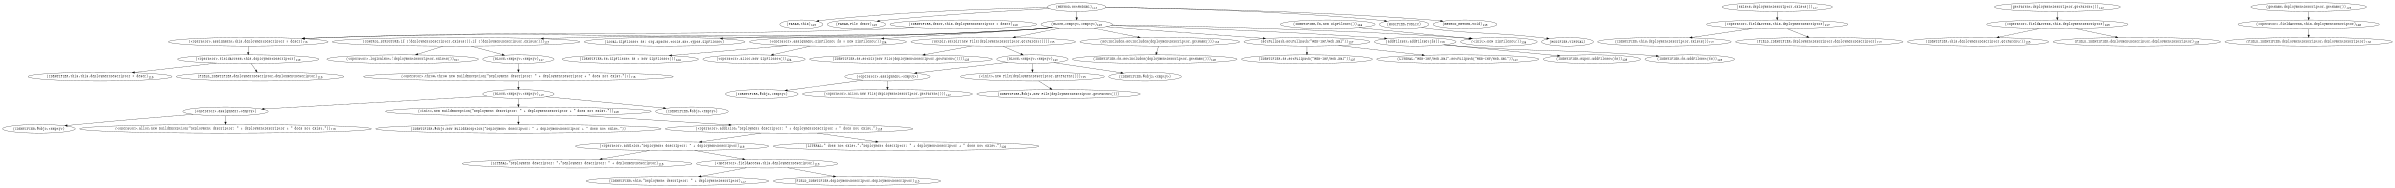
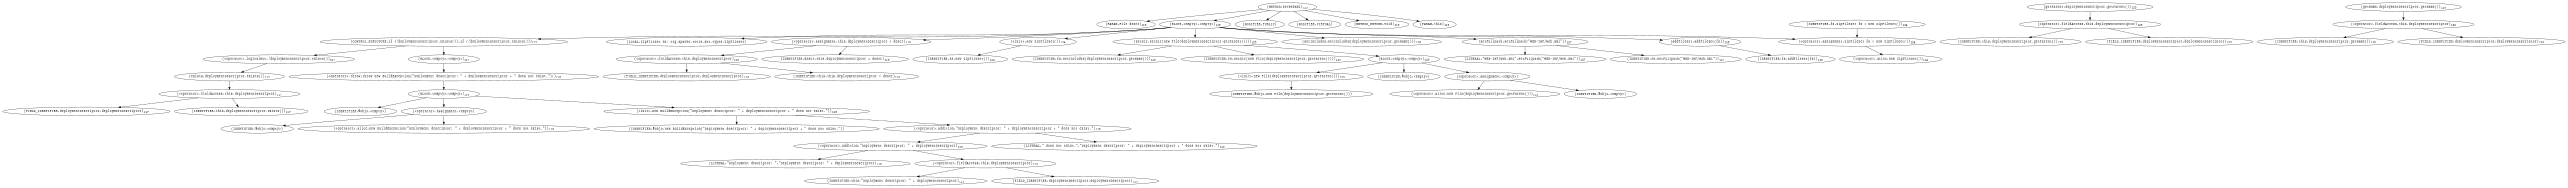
edge "(IDENTIFIER,descr,this.deploymentDescriptor = descr)" -> "(<operator>.assignment,this.deploymentDescriptor = descr)": reversed
edge "(IDENTIFIER,fs,new ZipFileSet())" -> "(<init>,new ZipFileSet())": reversed
edge "(MODIFIER,PUBLIC)" -> "(MODIFIER,VIRTUAL)": now "(METHOD,setWebxml)" -> "(MODIFIER,VIRTUAL)"
node "(IDENTIFIER,this,deploymentDescriptor.getName())": added
edge "(setIncludes,setIncludes(deploymentDescriptor.getName()))" -> "(IDENTIFIER,fs,setIncludes(deploymentDescriptor.getName()))": now "(setDir,setDir(new File(deploymentDescriptor.getParent())))" -> "(IDENTIFIER,fs,setIncludes(deploymentDescriptor.getName()))"
edge "(<operator>.assignment,ZipFileSet fs = new ZipFileSet())" -> "(IDENTIFIER,fs,ZipFileSet fs = new ZipFileSet())": reversed
node "(IDENTIFIER,super,addFileset(fs))": removed
edge "(<operator>.logicalNot,!deploymentDescriptor.exists())" -> "(exists,deploymentDescriptor.exists())": added
